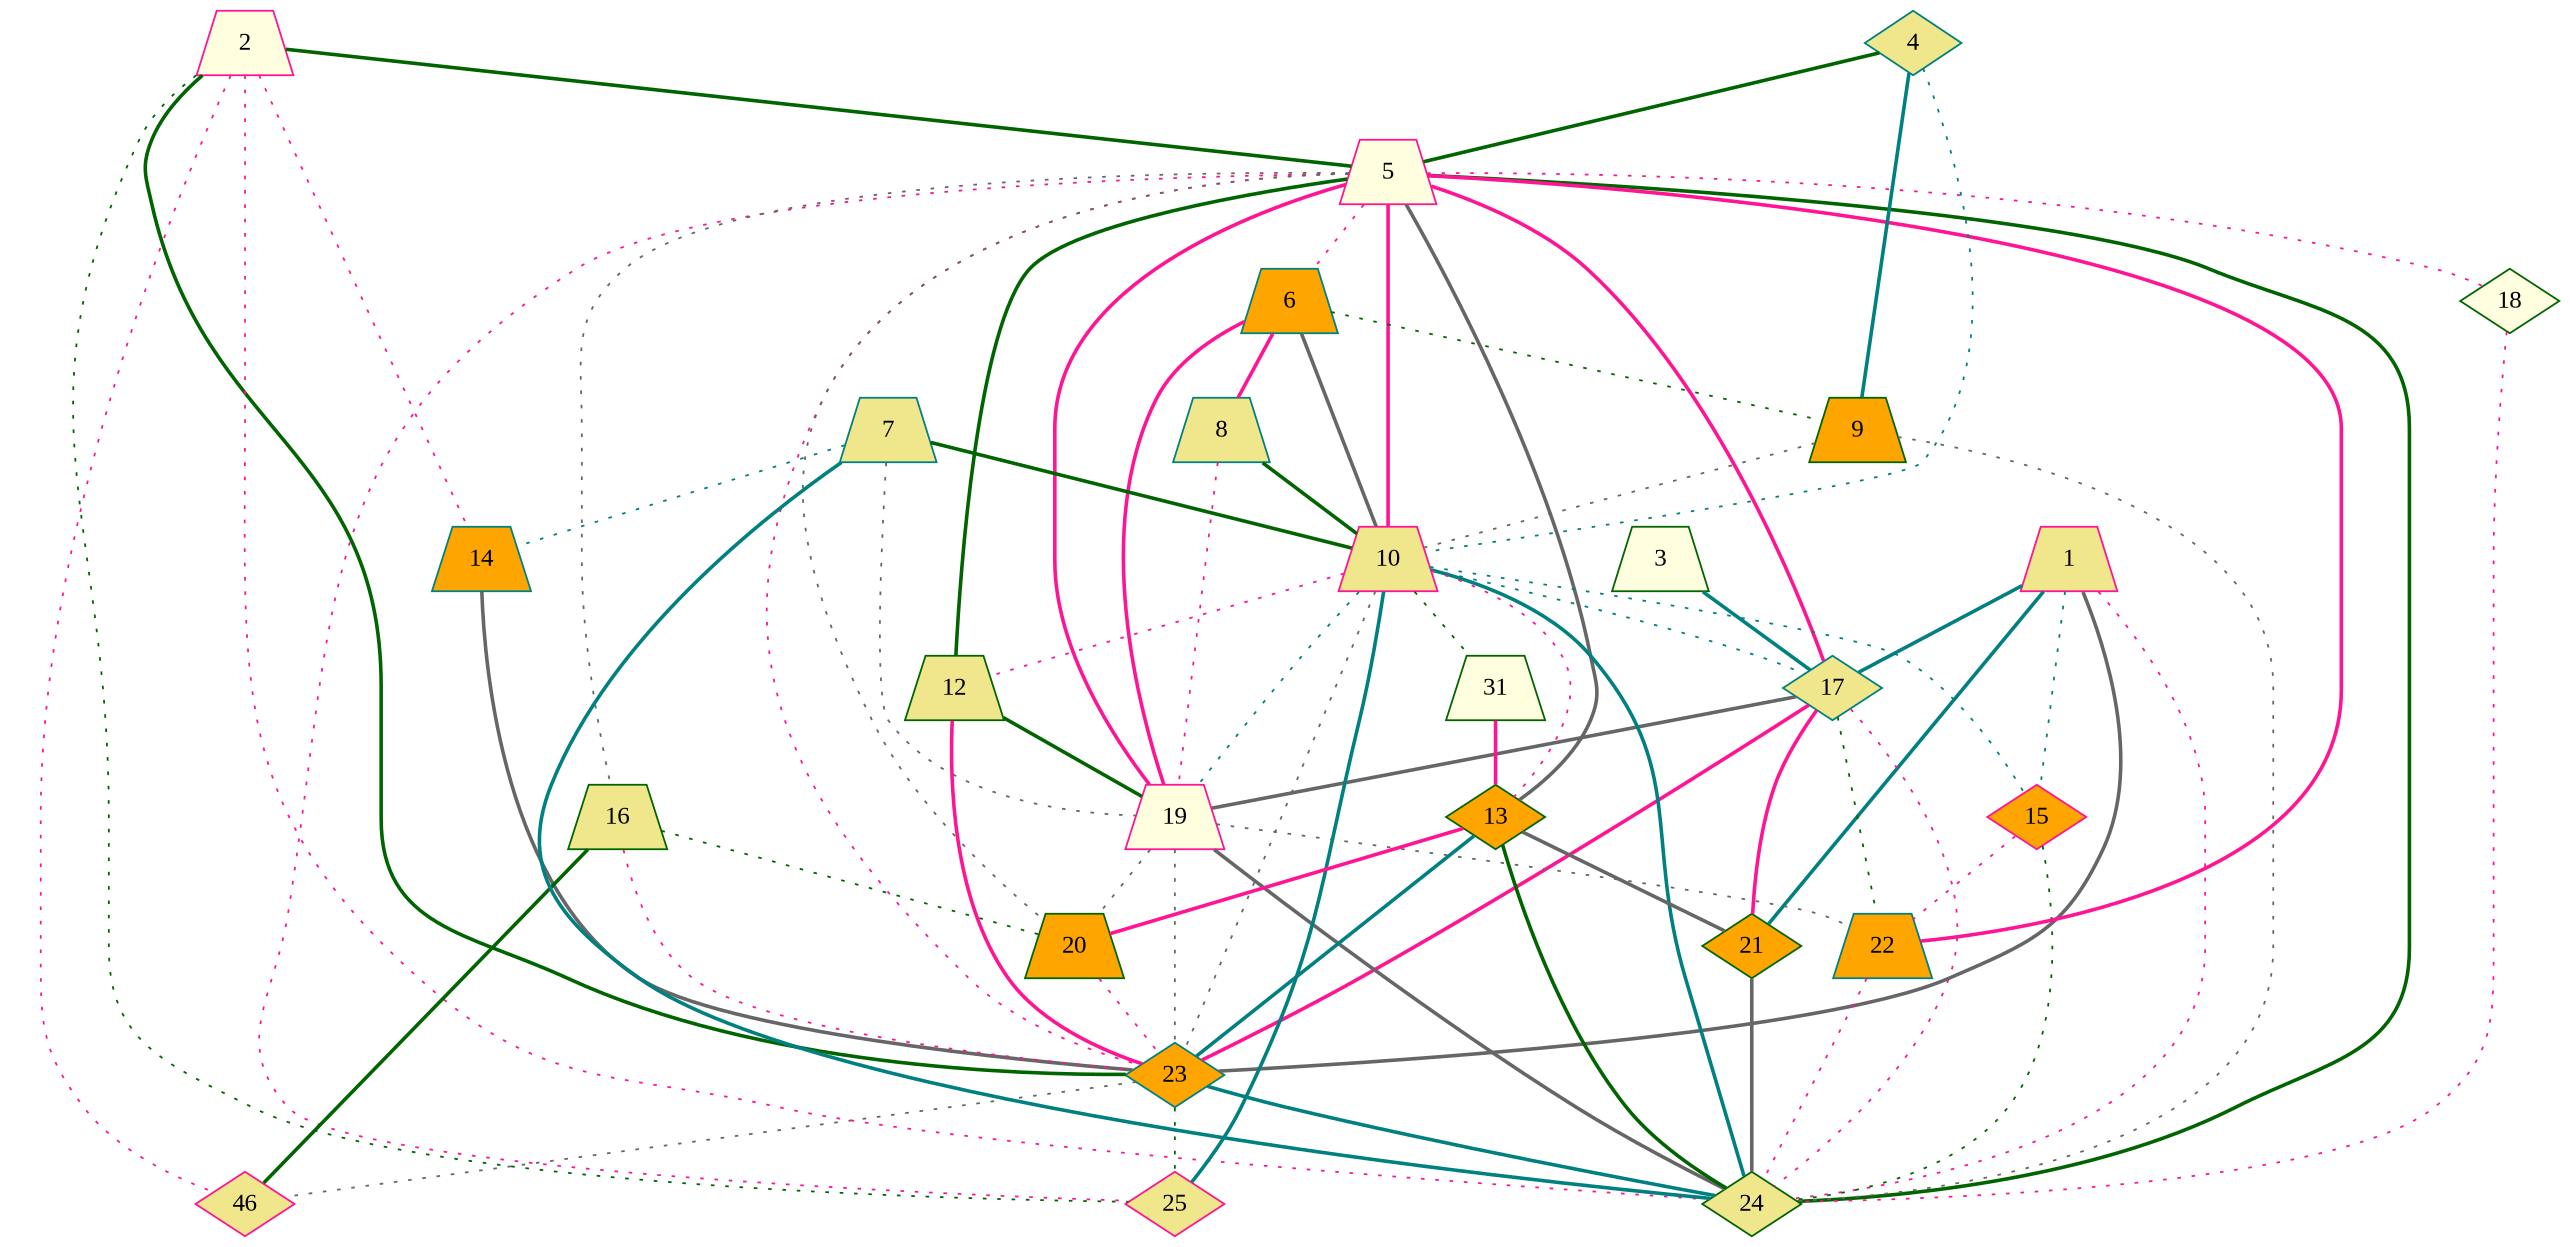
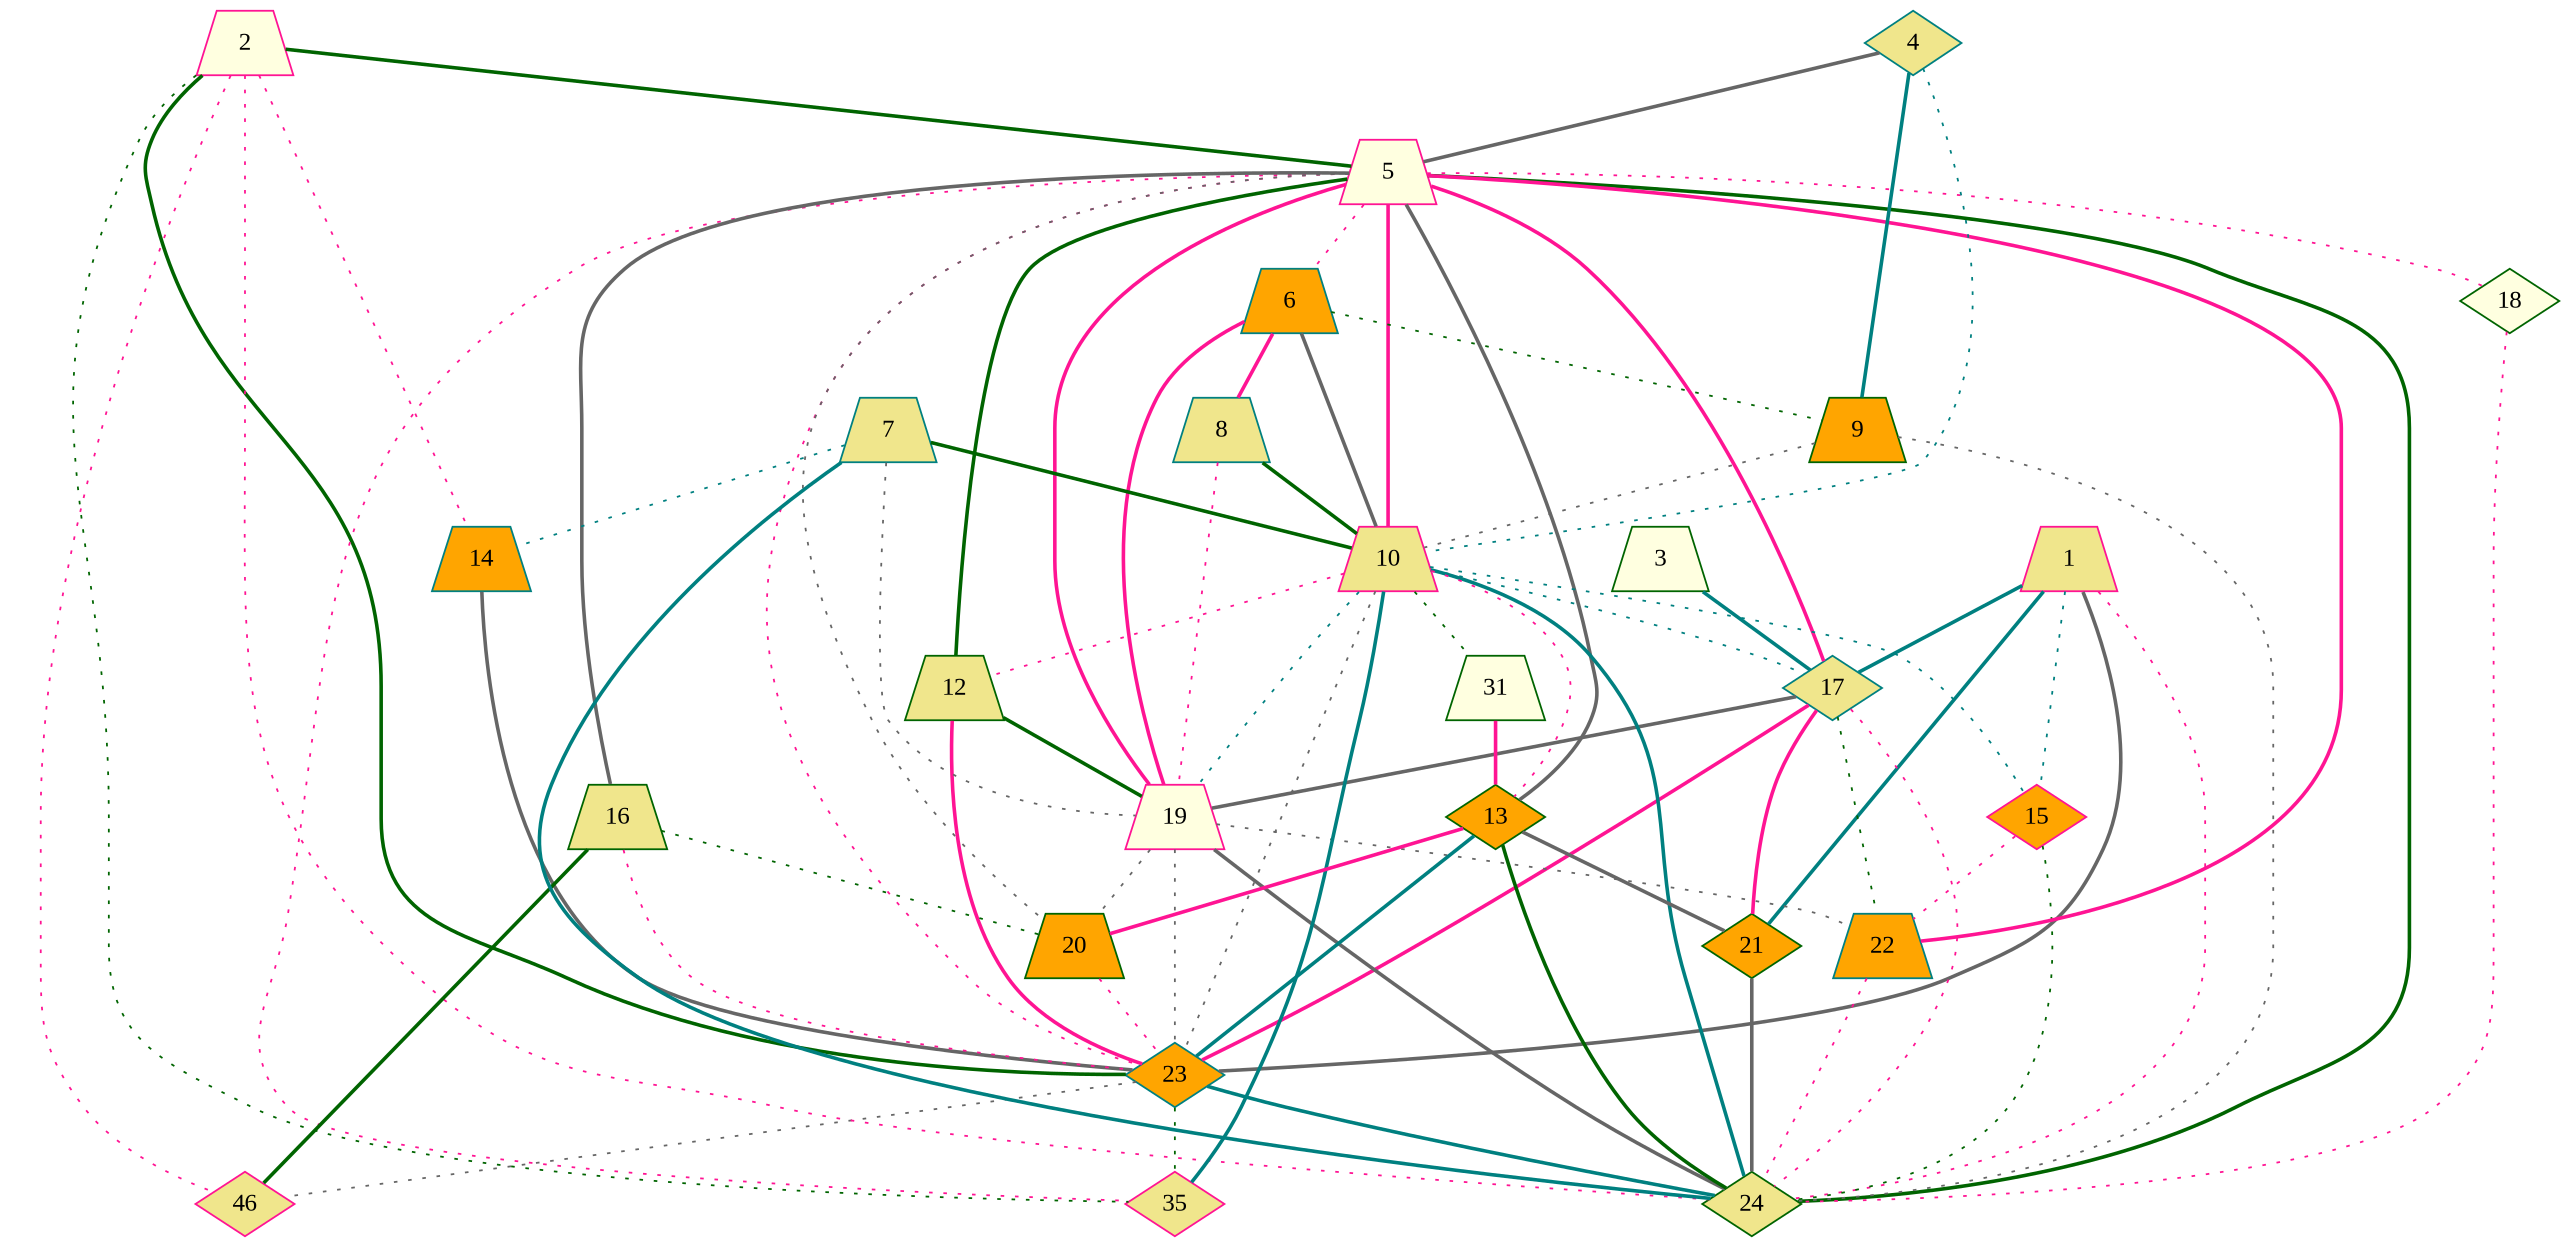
edge "4" -- "5": color darkgreen -> gray40
edge "5" -- "16": style dotted -> bold
node "25": label "25" -> "35"
